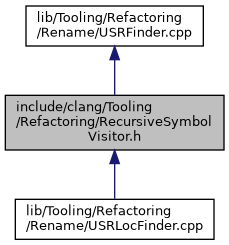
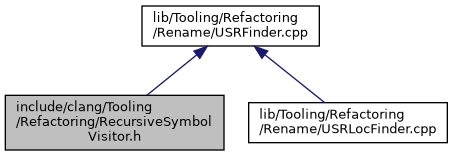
edge "lib/Tooling/Refactoring /Rename/USRLocFinder.cpp" -> "include/clang/Tooling /Refactoring/RecursiveSymbol Visitor.h": now "lib/Tooling/Refactoring /Rename/USRLocFinder.cpp" -> "lib/Tooling/Refactoring /Rename/USRFinder.cpp"
